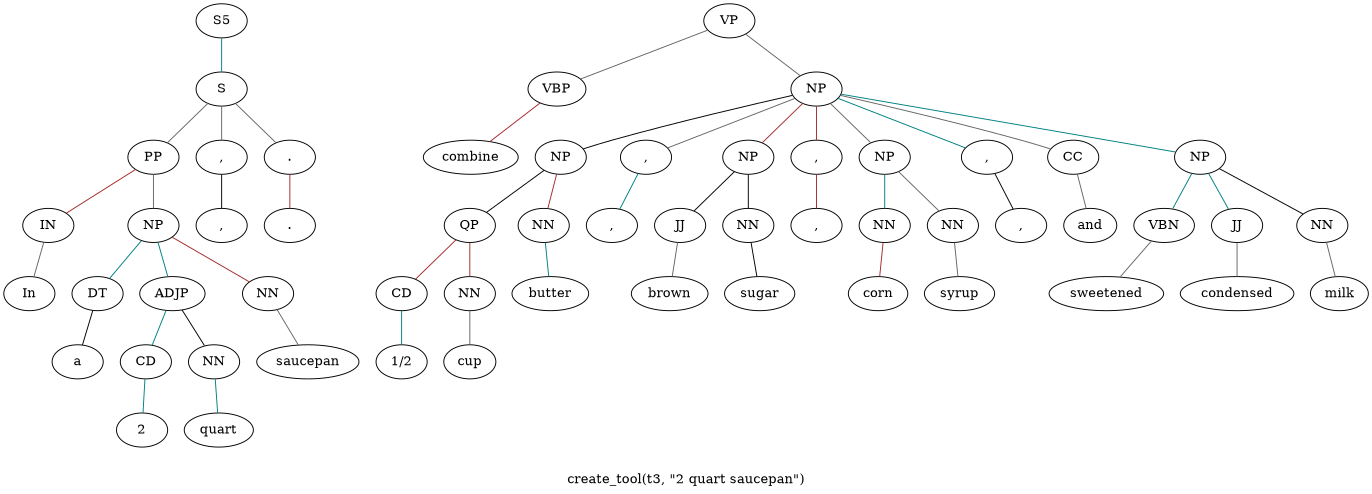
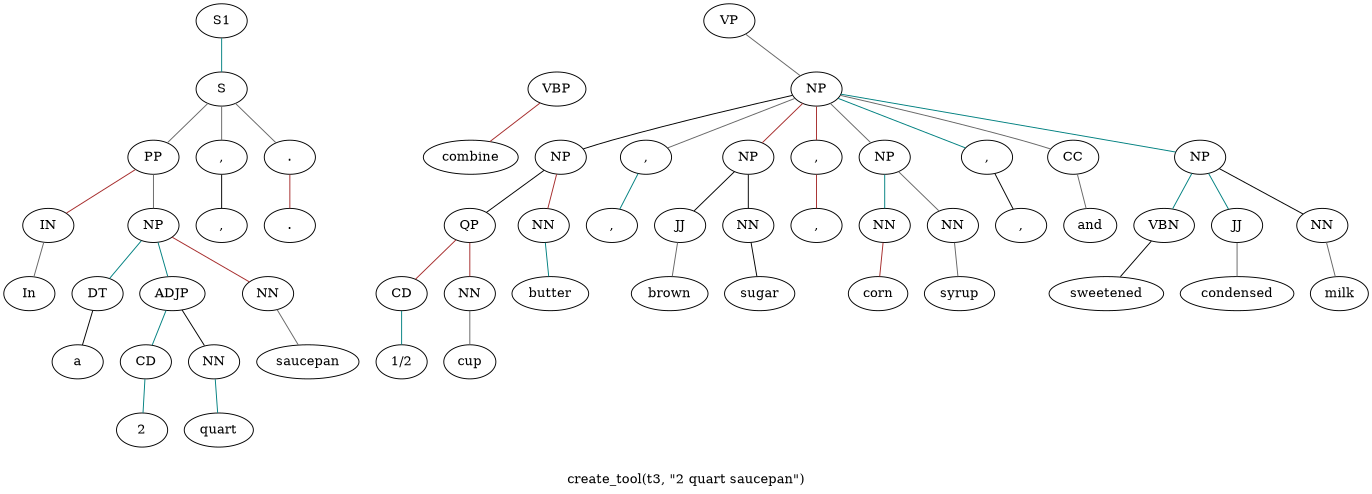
node "S5": label "S5" -> "S1"
edge "VP" -- "VBP": removed
edge "VBN" -- "sweetened": color gray40 -> black
